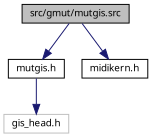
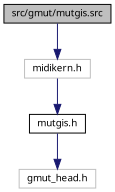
edge "src/gmut/mutgis.src" -> "mutgis.h": now "midikern.h" -> "mutgis.h"
node "midikern.h": color black -> grey75
node "gis_head.h": label "gis_head.h" -> "gmut_head.h"
